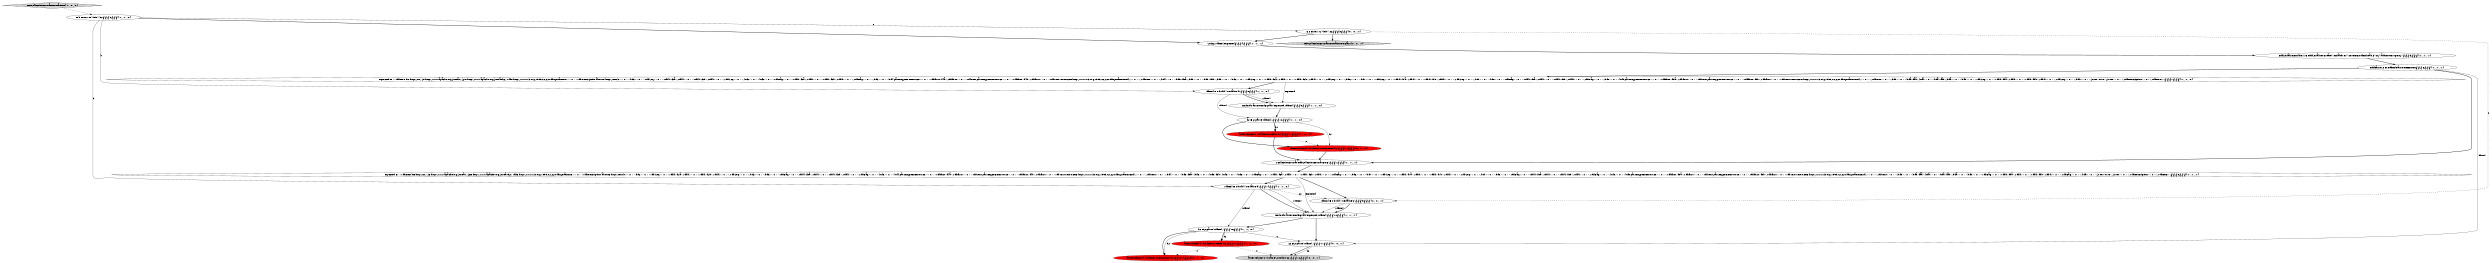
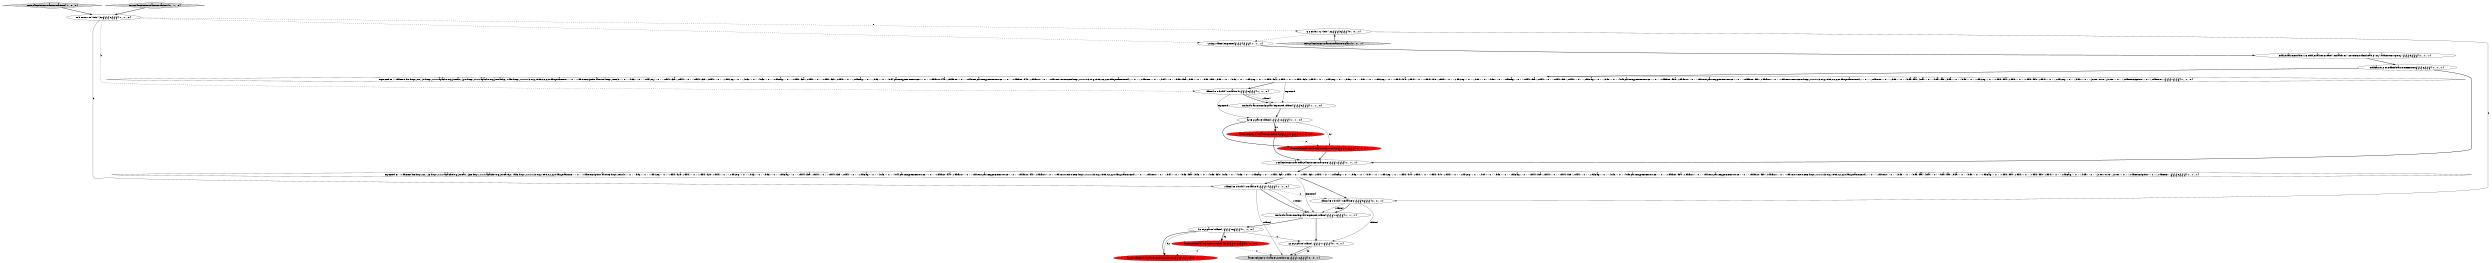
node "testCollectionFormatAnnotations['0', '1', '0']": added
edge "testCollectionFormatAnnotations['1', '0', '0']" -> "B b = new B().init(),b2@@@3@@@['1', '1', '0']": style dashed -> bold
edge "B b = new B().init(),b2@@@3@@@['1', '1', '0']" -> "C c = new C().init(),c2@@@3@@@['0', '0', '1']": style solid -> dashed
edge "B b = new B().init(),b2@@@3@@@['1', '1', '0']" -> "String rdfXml,expected@@@4@@@['1', '1', '1']": style bold -> dashed
edge "C c = new C().init(),c2@@@3@@@['0', '0', '1']" -> "testCollectionFormatAnnotationOnClass['0', '0', '1']": reversed
edge "C c = new C().init(),c2@@@3@@@['0', '0', '1']" -> "String rdfXml,expected@@@4@@@['1', '1', '1']": style bold -> dashed
edge "B b = new B().init(),b2@@@3@@@['1', '1', '0']" -> "rdfXml = s.build().serialize(b)@@@8@@@['1', '1', '0']": style solid -> dashed
edge "C c = new C().init(),c2@@@3@@@['0', '0', '1']" -> "rdfXml = s.build().serialize(c)@@@9@@@['0', '0', '1']": style dashed -> solid
edge "rdfXml = s.build().serialize(b)@@@8@@@['1', '1', '0']" -> "b2 = p.parse(rdfXml,)@@@10@@@['1', '1', '0']": label "rdfXml" -> "expected"
edge "rdfXml = s.build().serialize(b)@@@14@@@['1', '1', '0']" -> "rdfXml = s.build().serialize(c)@@@9@@@['0', '0', '1']": label "c2" -> "0"
edge "rdfXml = s.build().serialize(b)@@@14@@@['1', '1', '0']" -> "b2 = p.parse(rdfXml,)@@@16@@@['1', '1', '0']": now "rdfXml = s.build().serialize(b)@@@14@@@['1', '1', '0']" -> "assertObject(c).isSameSortedAs(c2)@@@12@@@['0', '0', '1']"
edge "RdfParser p = RdfXmlParser.DEFAULT@@@6@@@['1', '1', '1']" -> "c2 = p.parse(rdfXml,)@@@11@@@['0', '0', '1']": now "rdfXml = s.build().serialize(c)@@@9@@@['0', '0', '1']" -> "c2 = p.parse(rdfXml,)@@@11@@@['0', '0', '1']"
